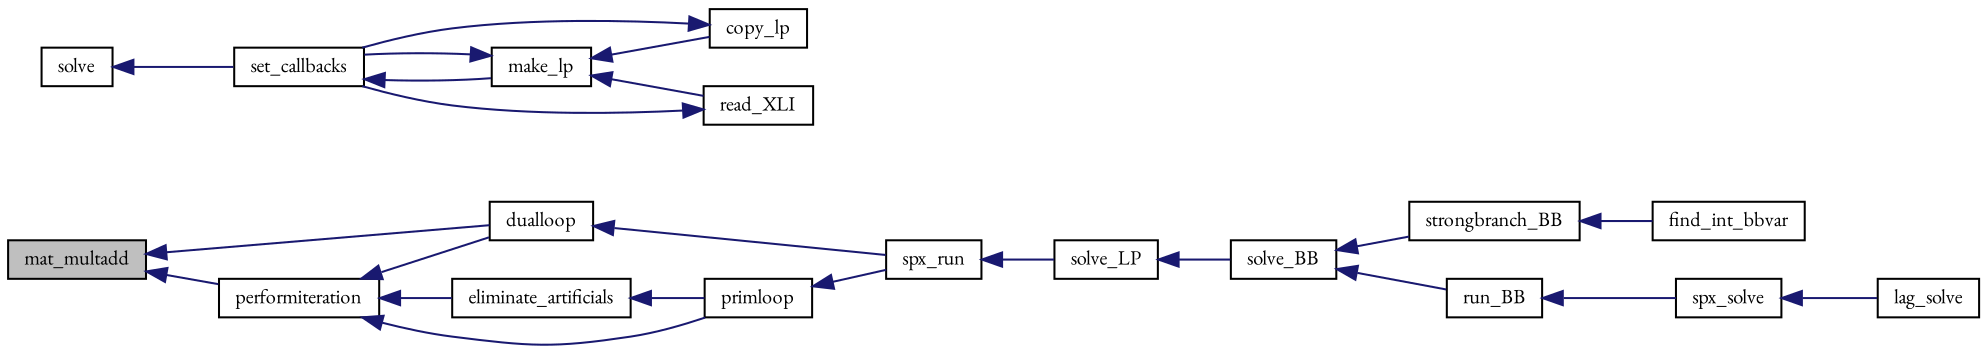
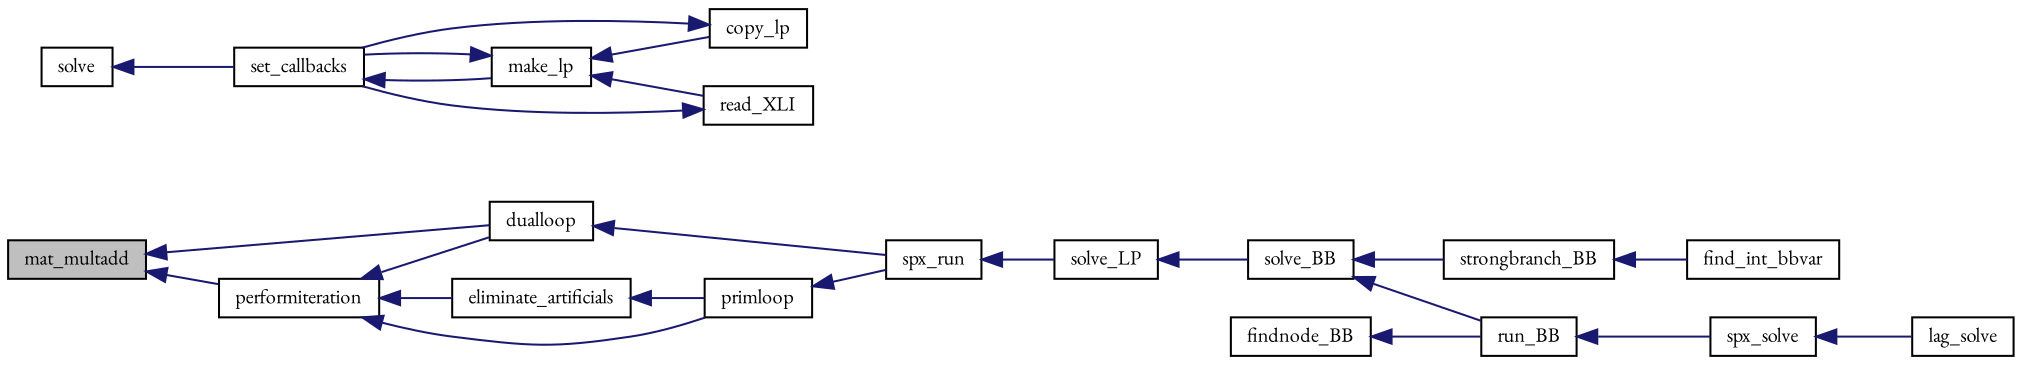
node "findnode_BB": added
